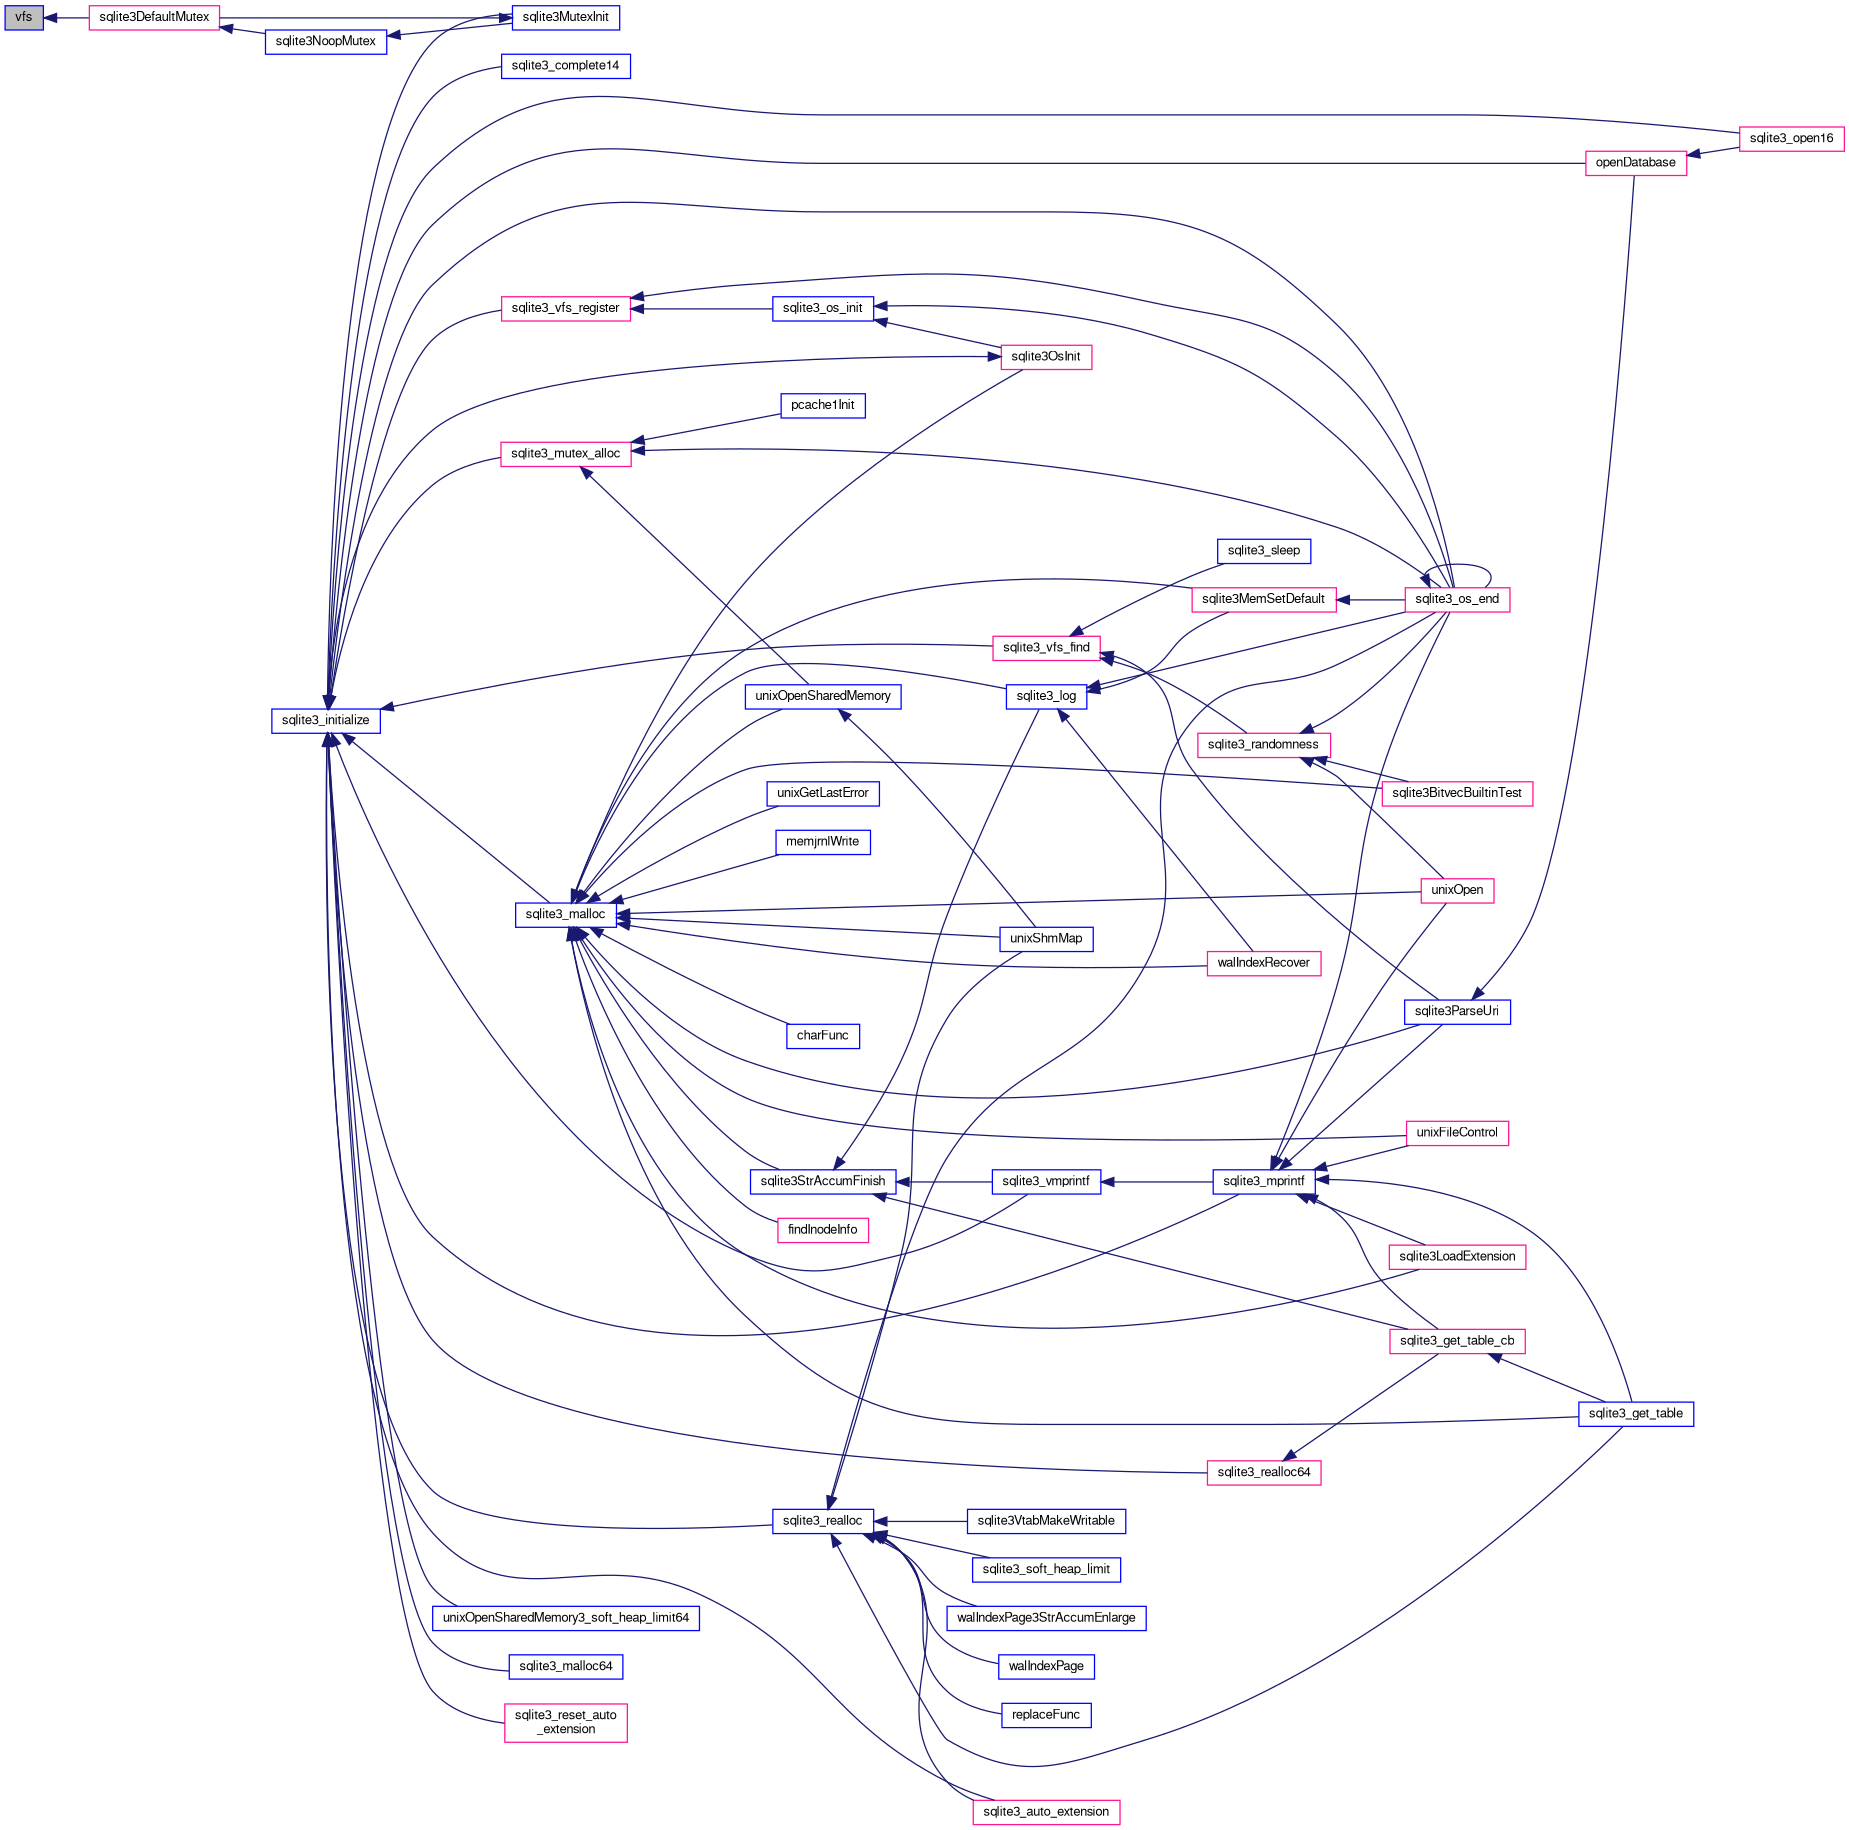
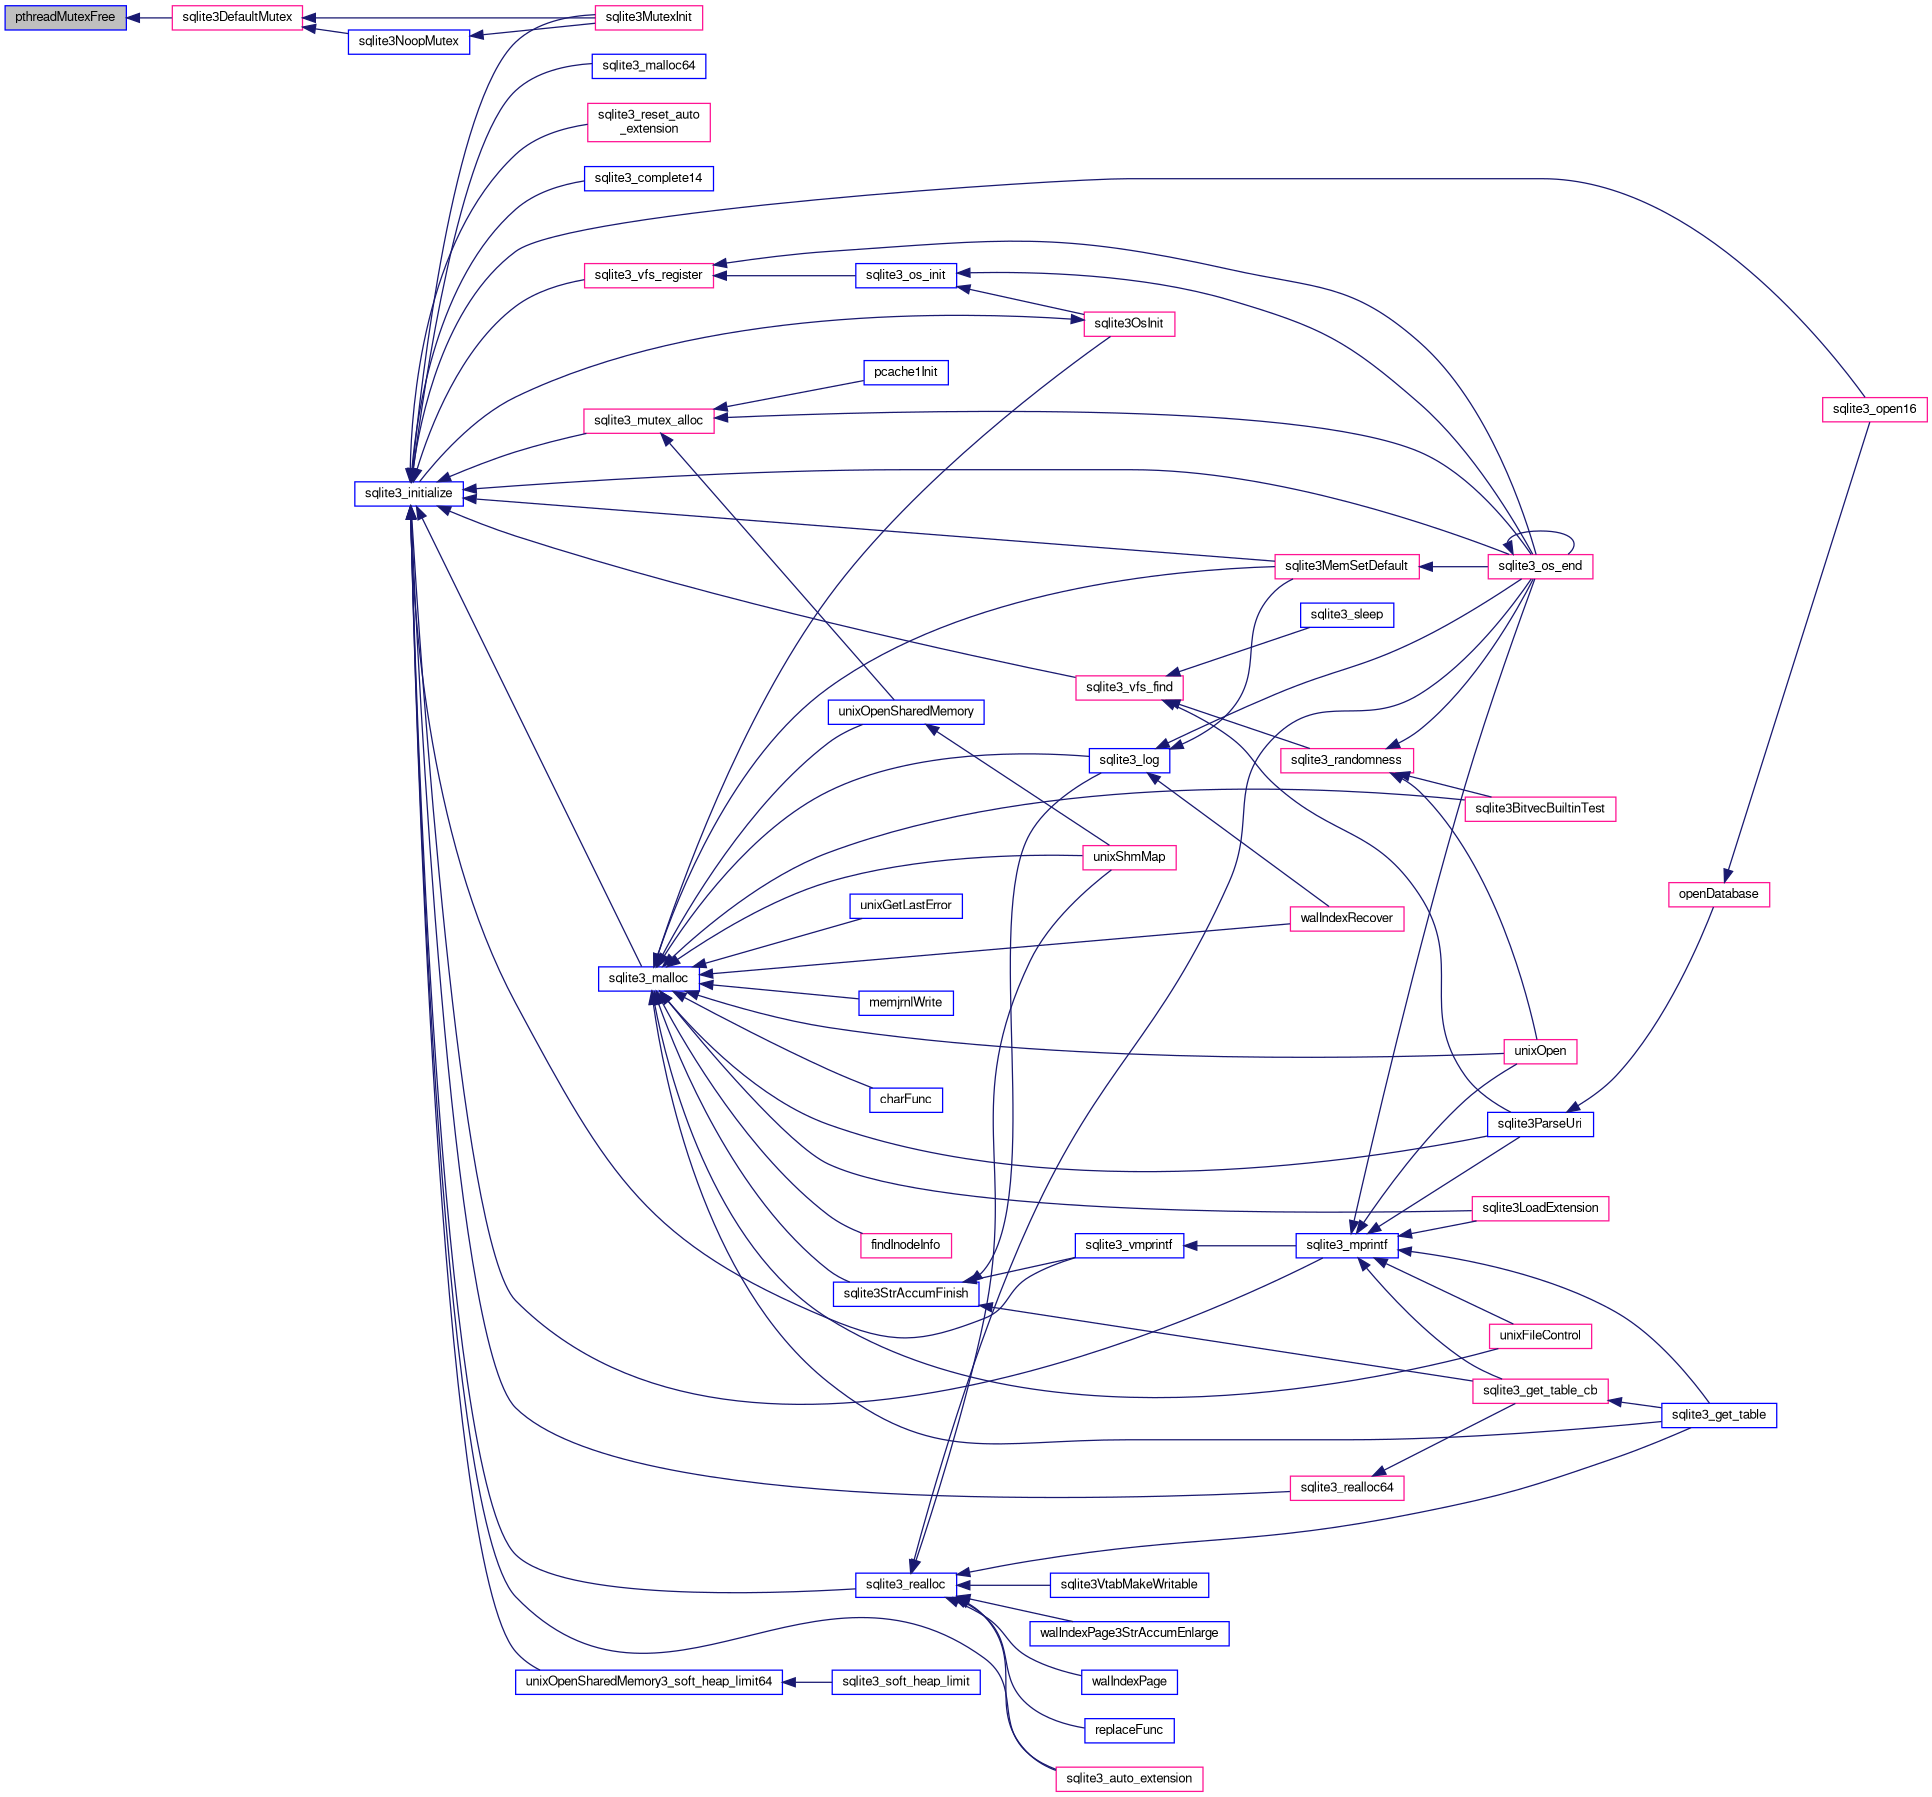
node "vfs": label "vfs" -> "pthreadMutexFree"
edge "sqlite3DefaultMutex" -> "sqlite3MutexInit": reversed
node "sqlite3MutexInit": color blue -> deeppink
edge "openDatabase" -> "sqlite3_initialize": now "sqlite3MemSetDefault" -> "sqlite3_initialize"
node "unixShmMap": color blue -> deeppink
edge "sqlite3_soft_heap_limit" -> "sqlite3_realloc": now "sqlite3_soft_heap_limit" -> "unixOpenSharedMemory3_soft_heap_limit64"
